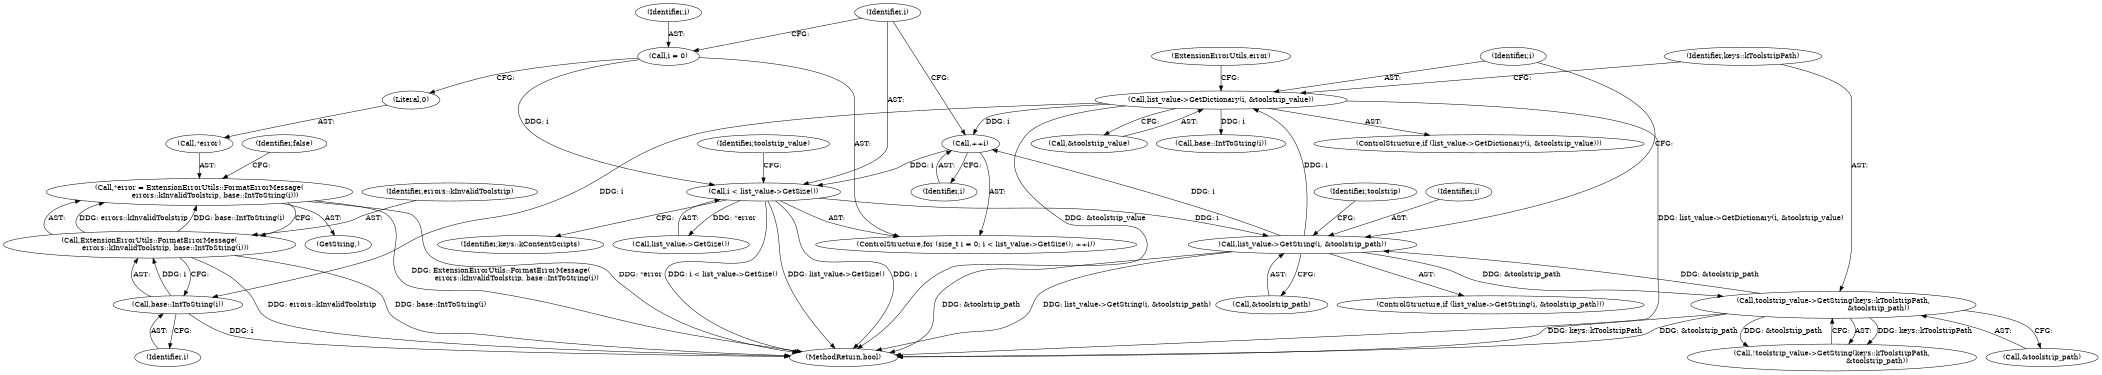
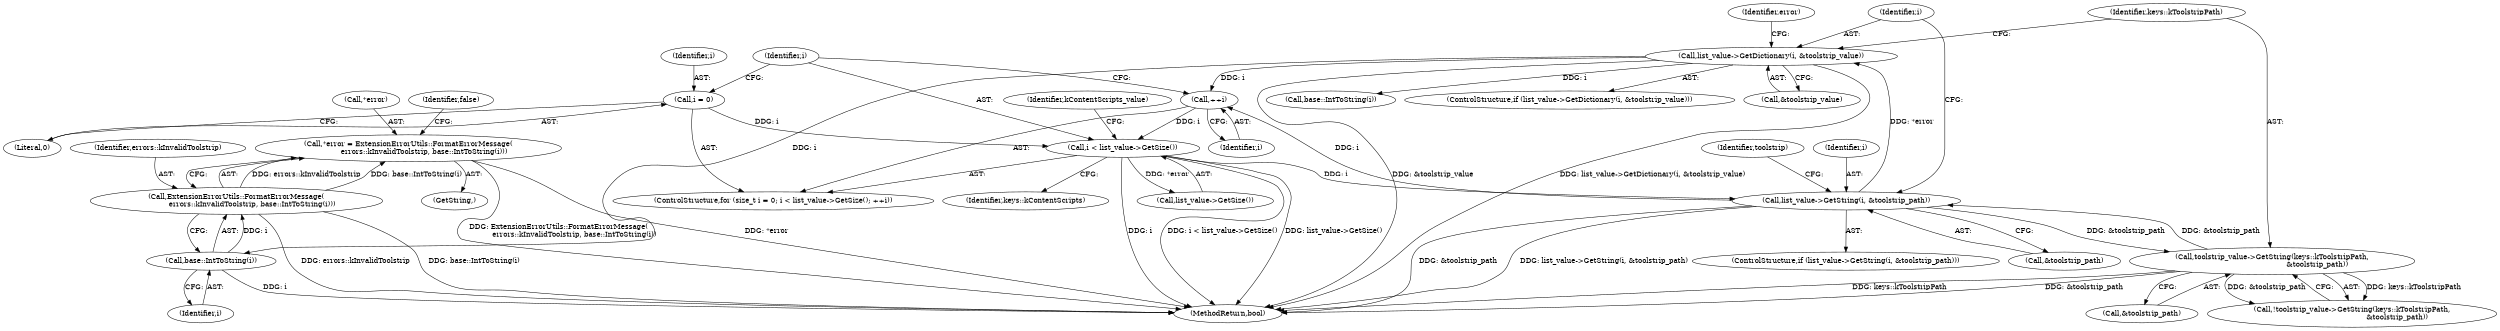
node "(ExtensionErrorUtils,error)": label "(ExtensionErrorUtils,error)" -> "(Identifier,error)"
edge "(Literal,0)" -> "(Call,*error)": now "(Literal,0)" -> "(Call,i = 0)"
node "(Identifier,toolstrip_value)": label "(Identifier,toolstrip_value)" -> "(Identifier,kContentScripts_value)"
edge "(Call,list_value->GetString(i, &toolstrip_path))" -> "(Call,list_value->GetDictionary(i, &toolstrip_value))": label "DDG: i" -> "DDG: *error"
